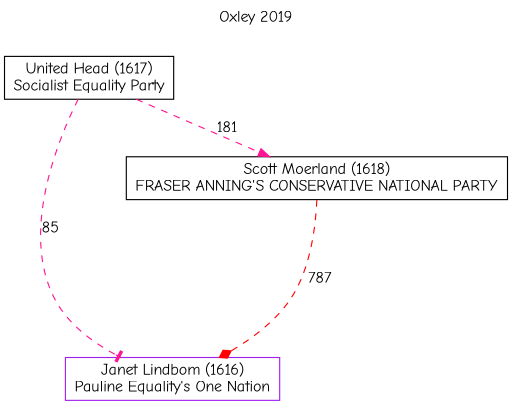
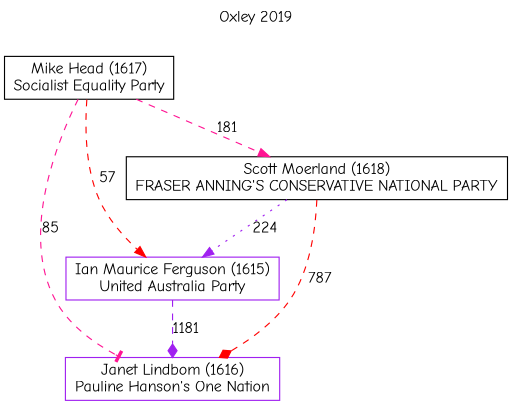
node "United Head (1617) Socialist Equality Party": label "United Head (1617) Socialist Equality Party" -> "Mike Head (1617) Socialist Equality Party"
node "Ian Maurice Ferguson (1615) United Australia Party": added
node "Janet Lindbom (1616) Pauline Equality's One Nation": label "Janet Lindbom (1616) Pauline Equality's One Nation" -> "Janet Lindbom (1616) Pauline Hanson's One Nation"
